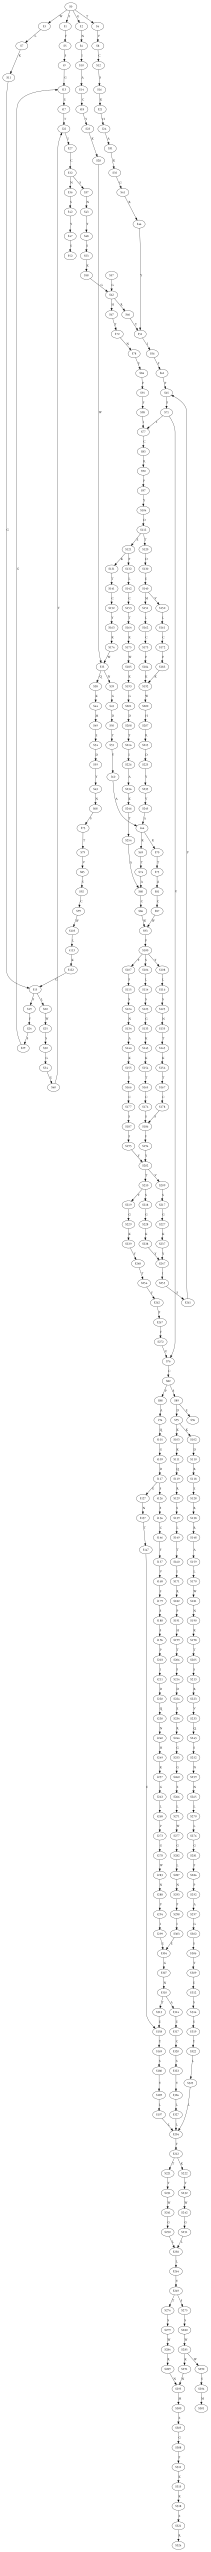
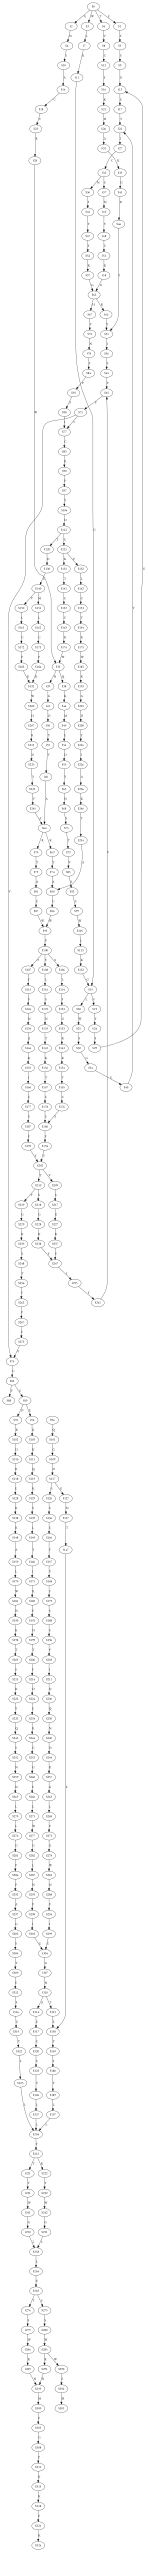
edge "S52" -> "S57": added, label "K"
edge "S88" -> "S94": removed, label "A"
edge "S95" -> "S103": now "S96" -> "S103"
